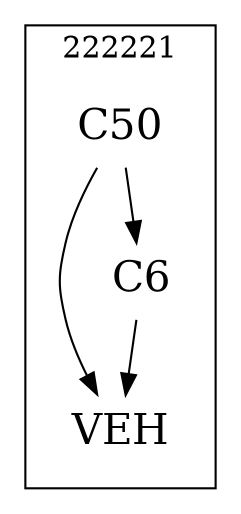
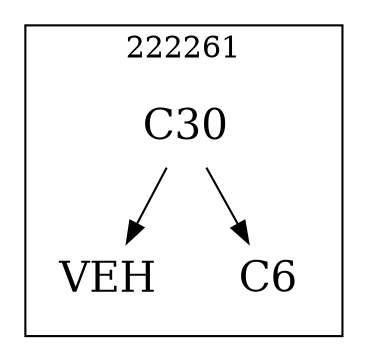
cluster "222221": label "222221" -> "222261"
node "C50": label "C50" -> "C30"
edge "C6" -> "VEH": removed
